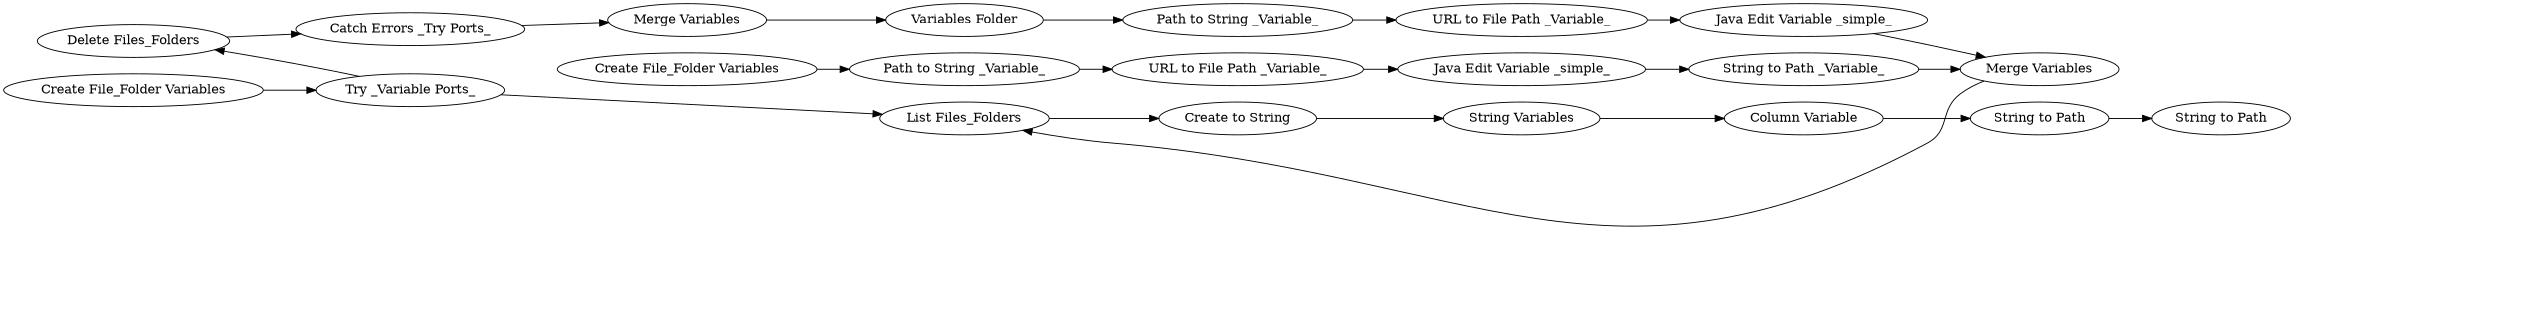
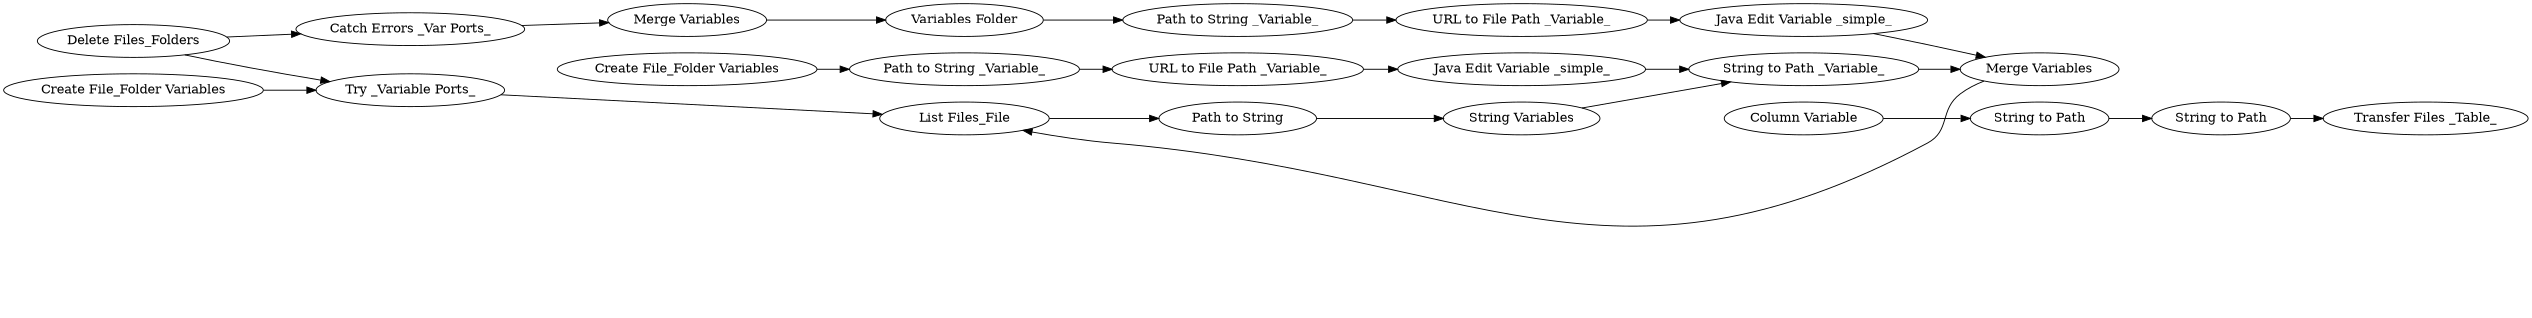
node "Catch Errors _Try Ports_": label "Catch Errors _Try Ports_" -> "Catch Errors _Var Ports_"
edge "Try _Variable Ports_" -> "Delete Files_Folders": reversed
node "List Files_Folders": label "List Files_Folders" -> "List Files_File"
node "Create to String": label "Create to String" -> "Path to String"
edge "String Variables" -> "Column Variable": now "String Variables" -> "String to Path _Variable_"
node "Transfer Files _Table_": added
